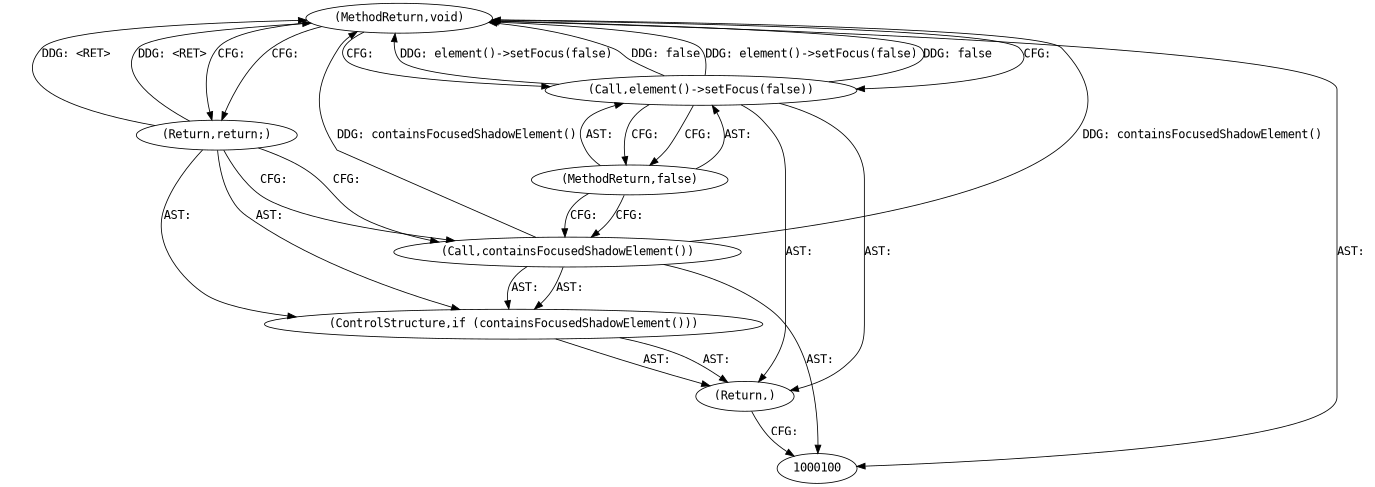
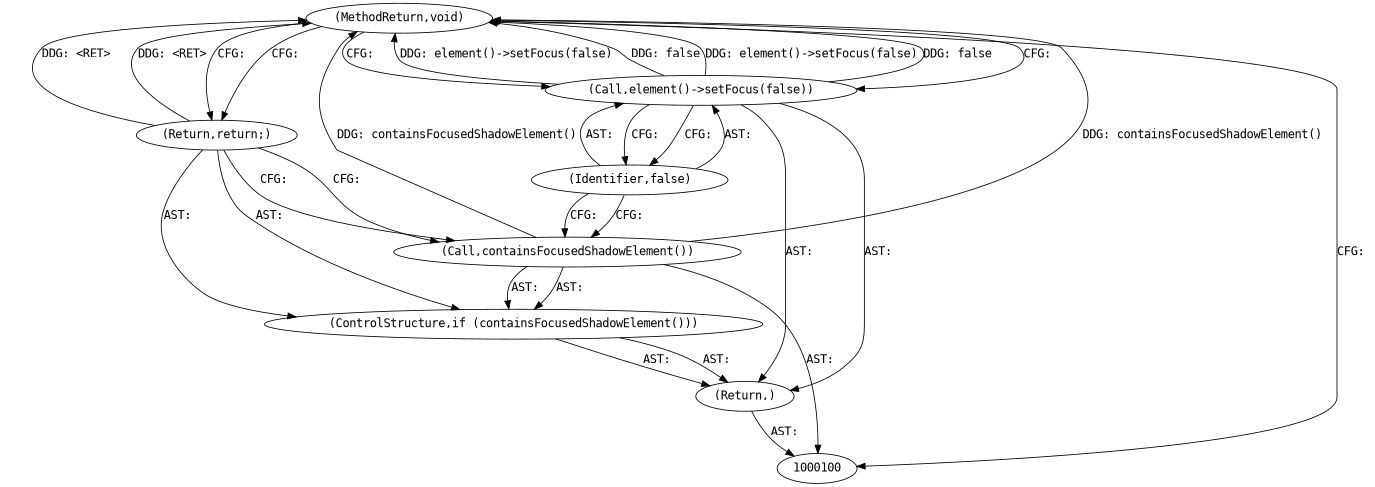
node "(MethodReturn,false)": label "(MethodReturn,false)" -> "(Identifier,false)"
edge "(MethodReturn,void)" -> "1000100": label "AST: " -> "CFG: "
edge "(Return,)" -> "1000100": label "CFG: " -> "AST: "
